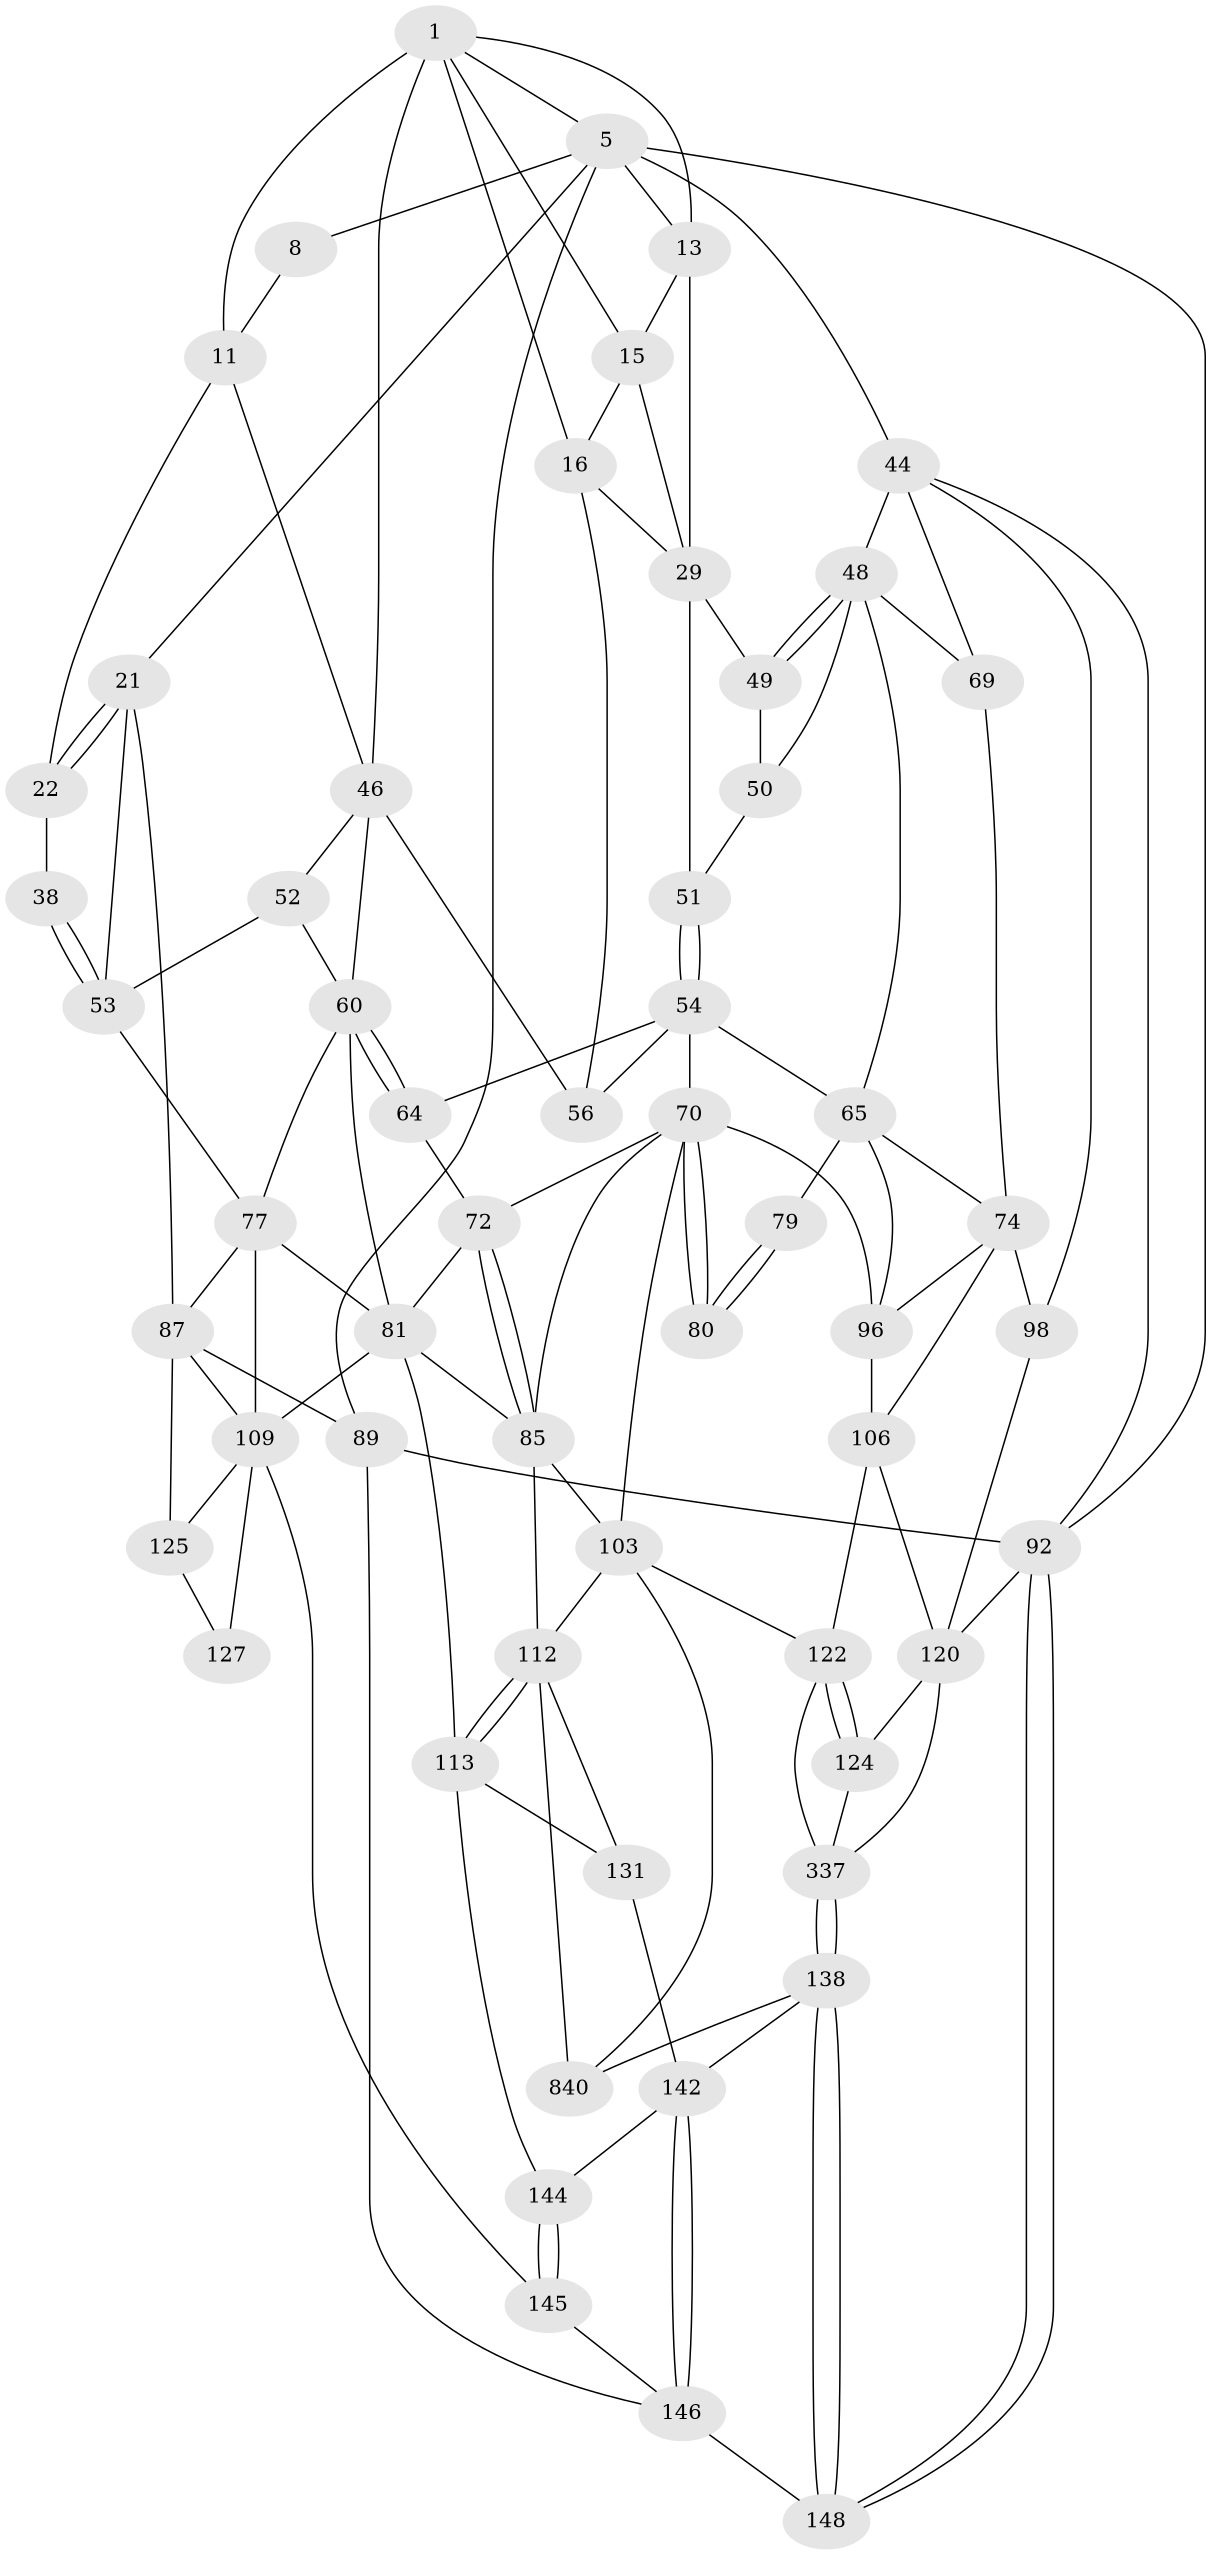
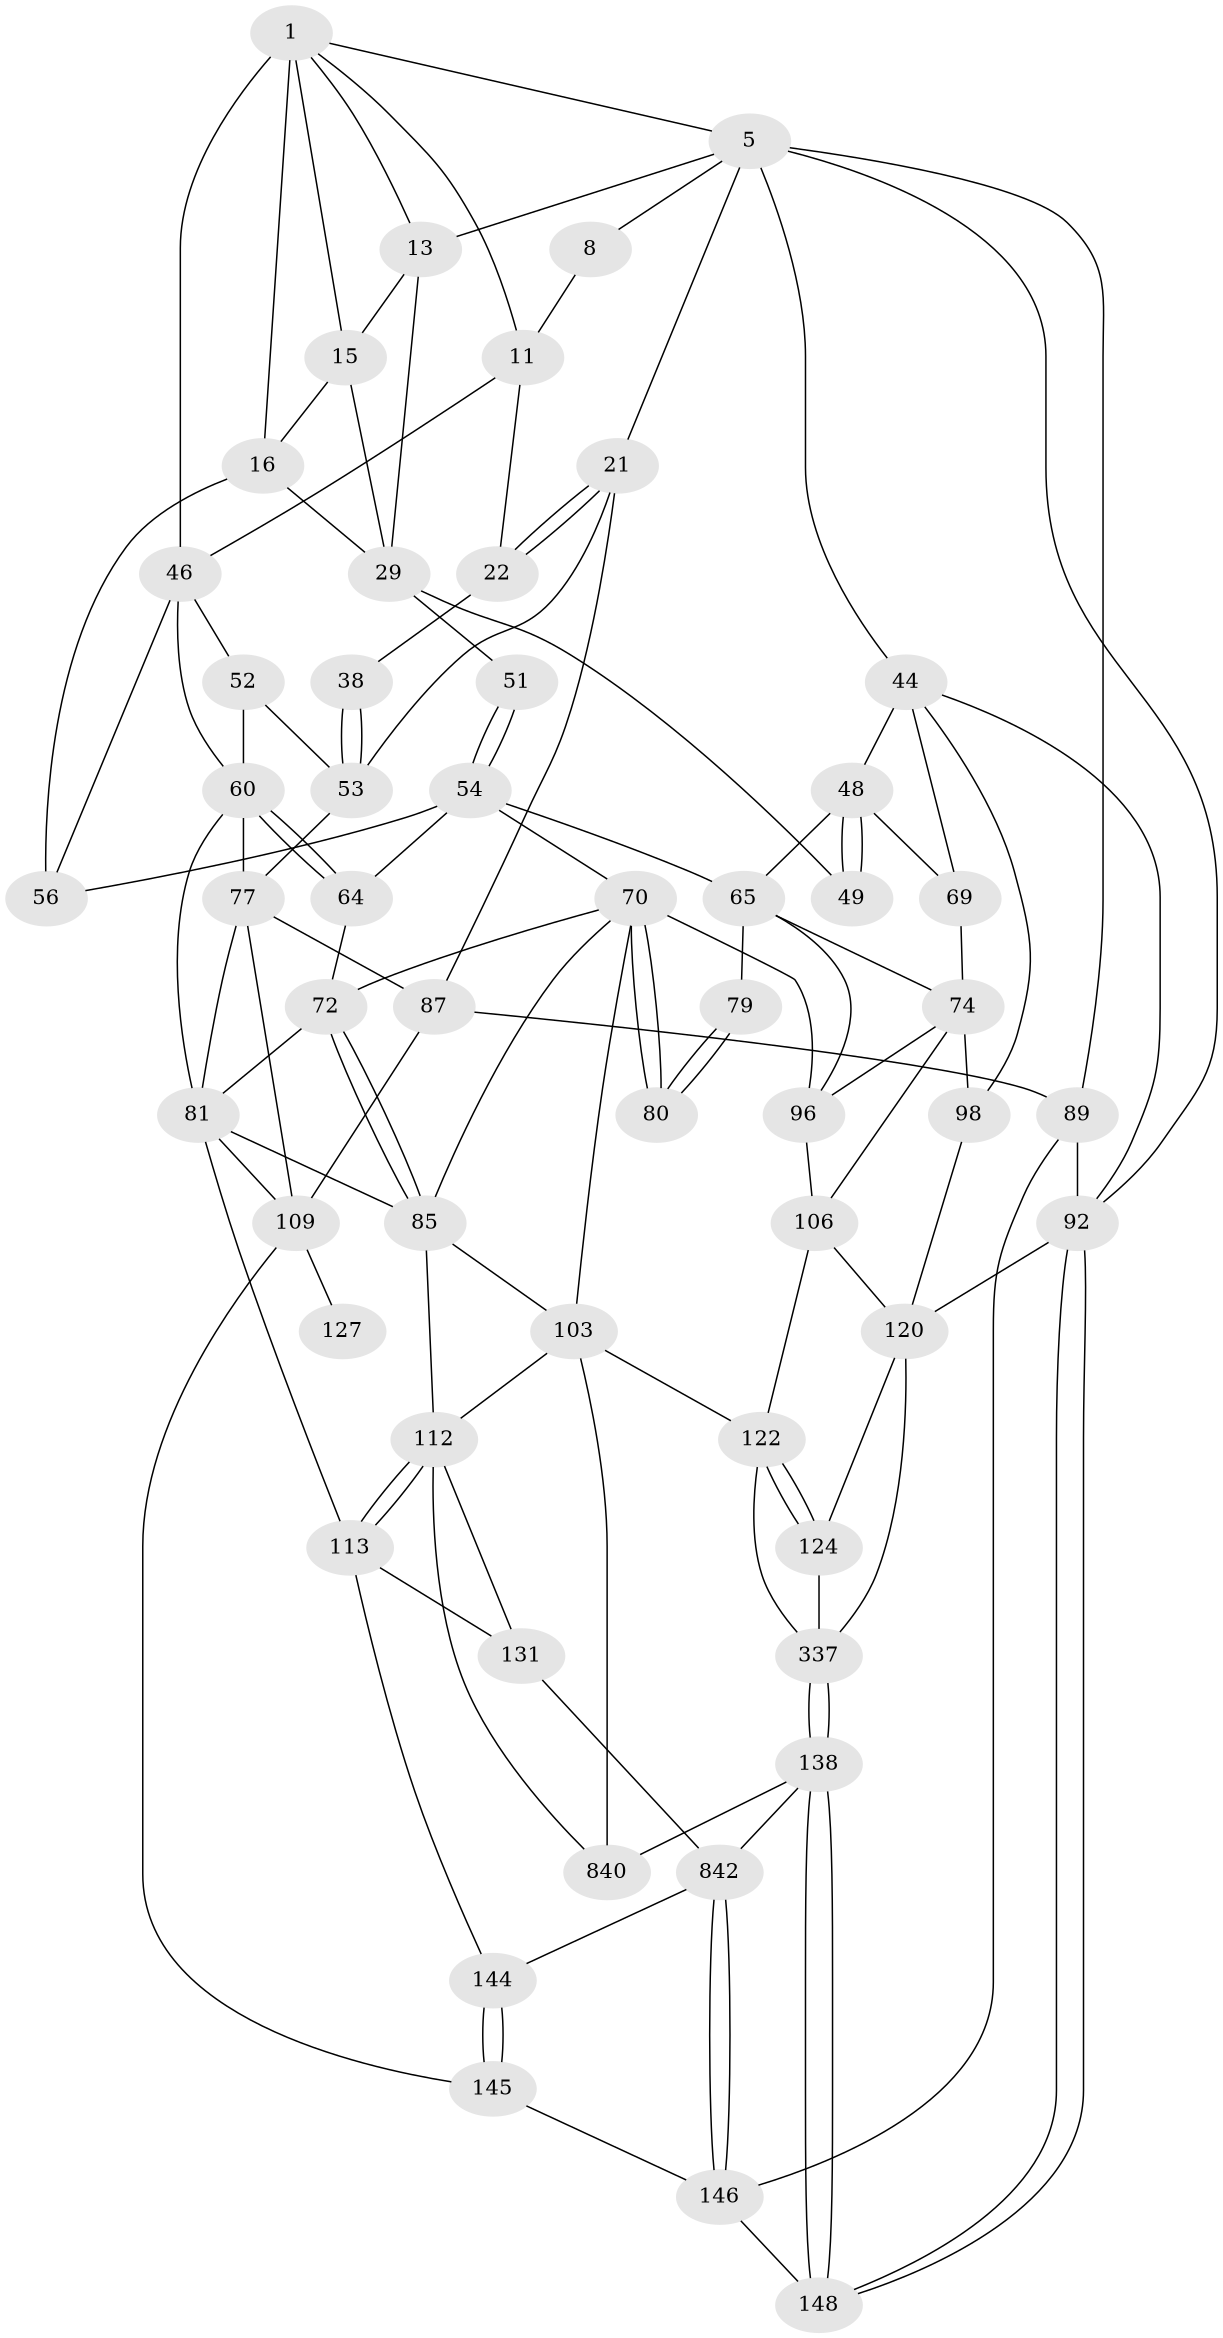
node "50": removed
node "125": removed
node "142": label "142" -> "842"
